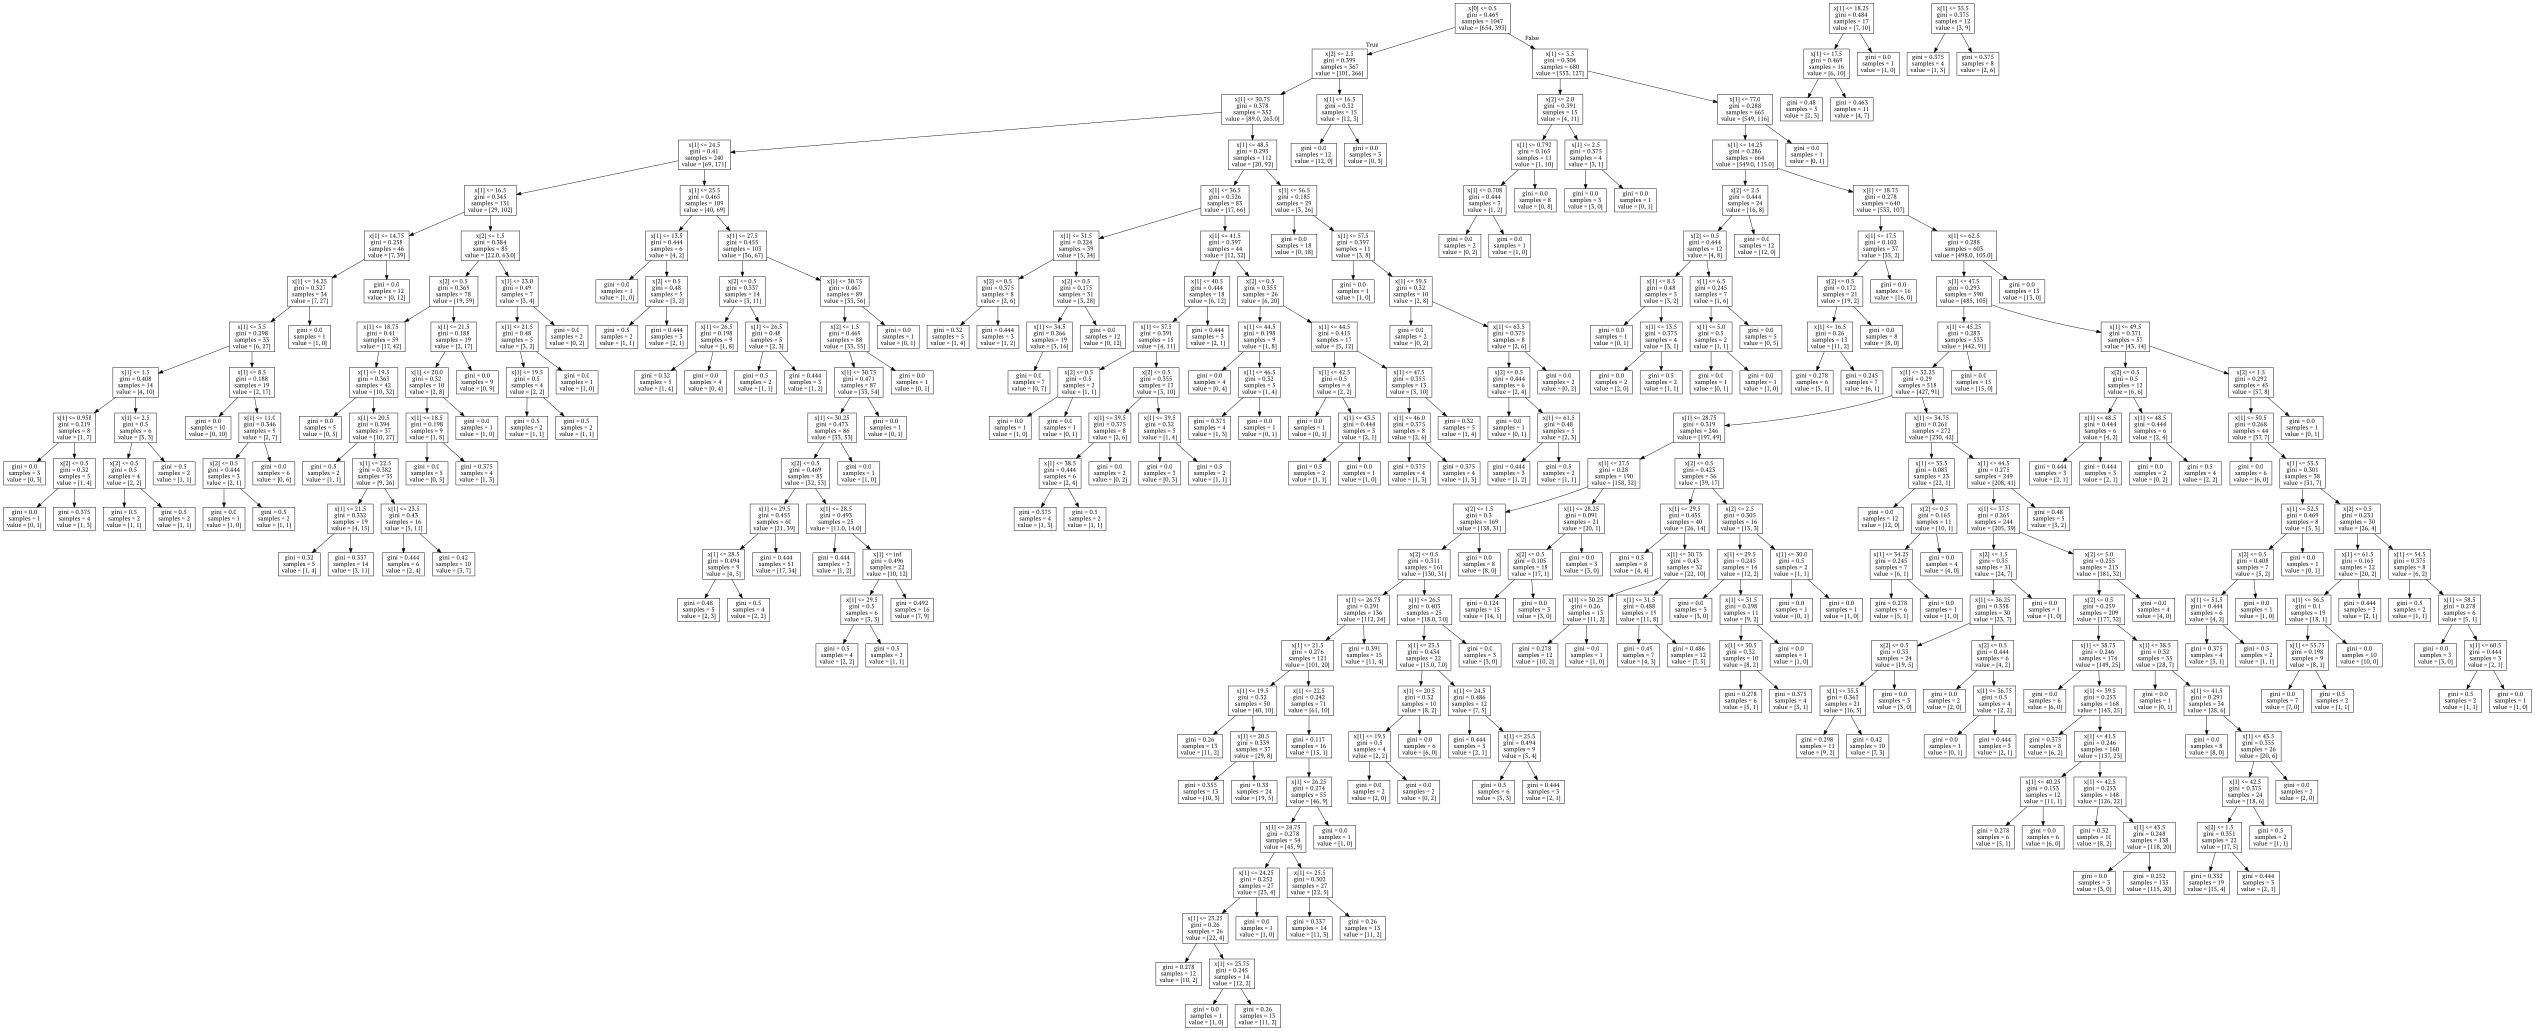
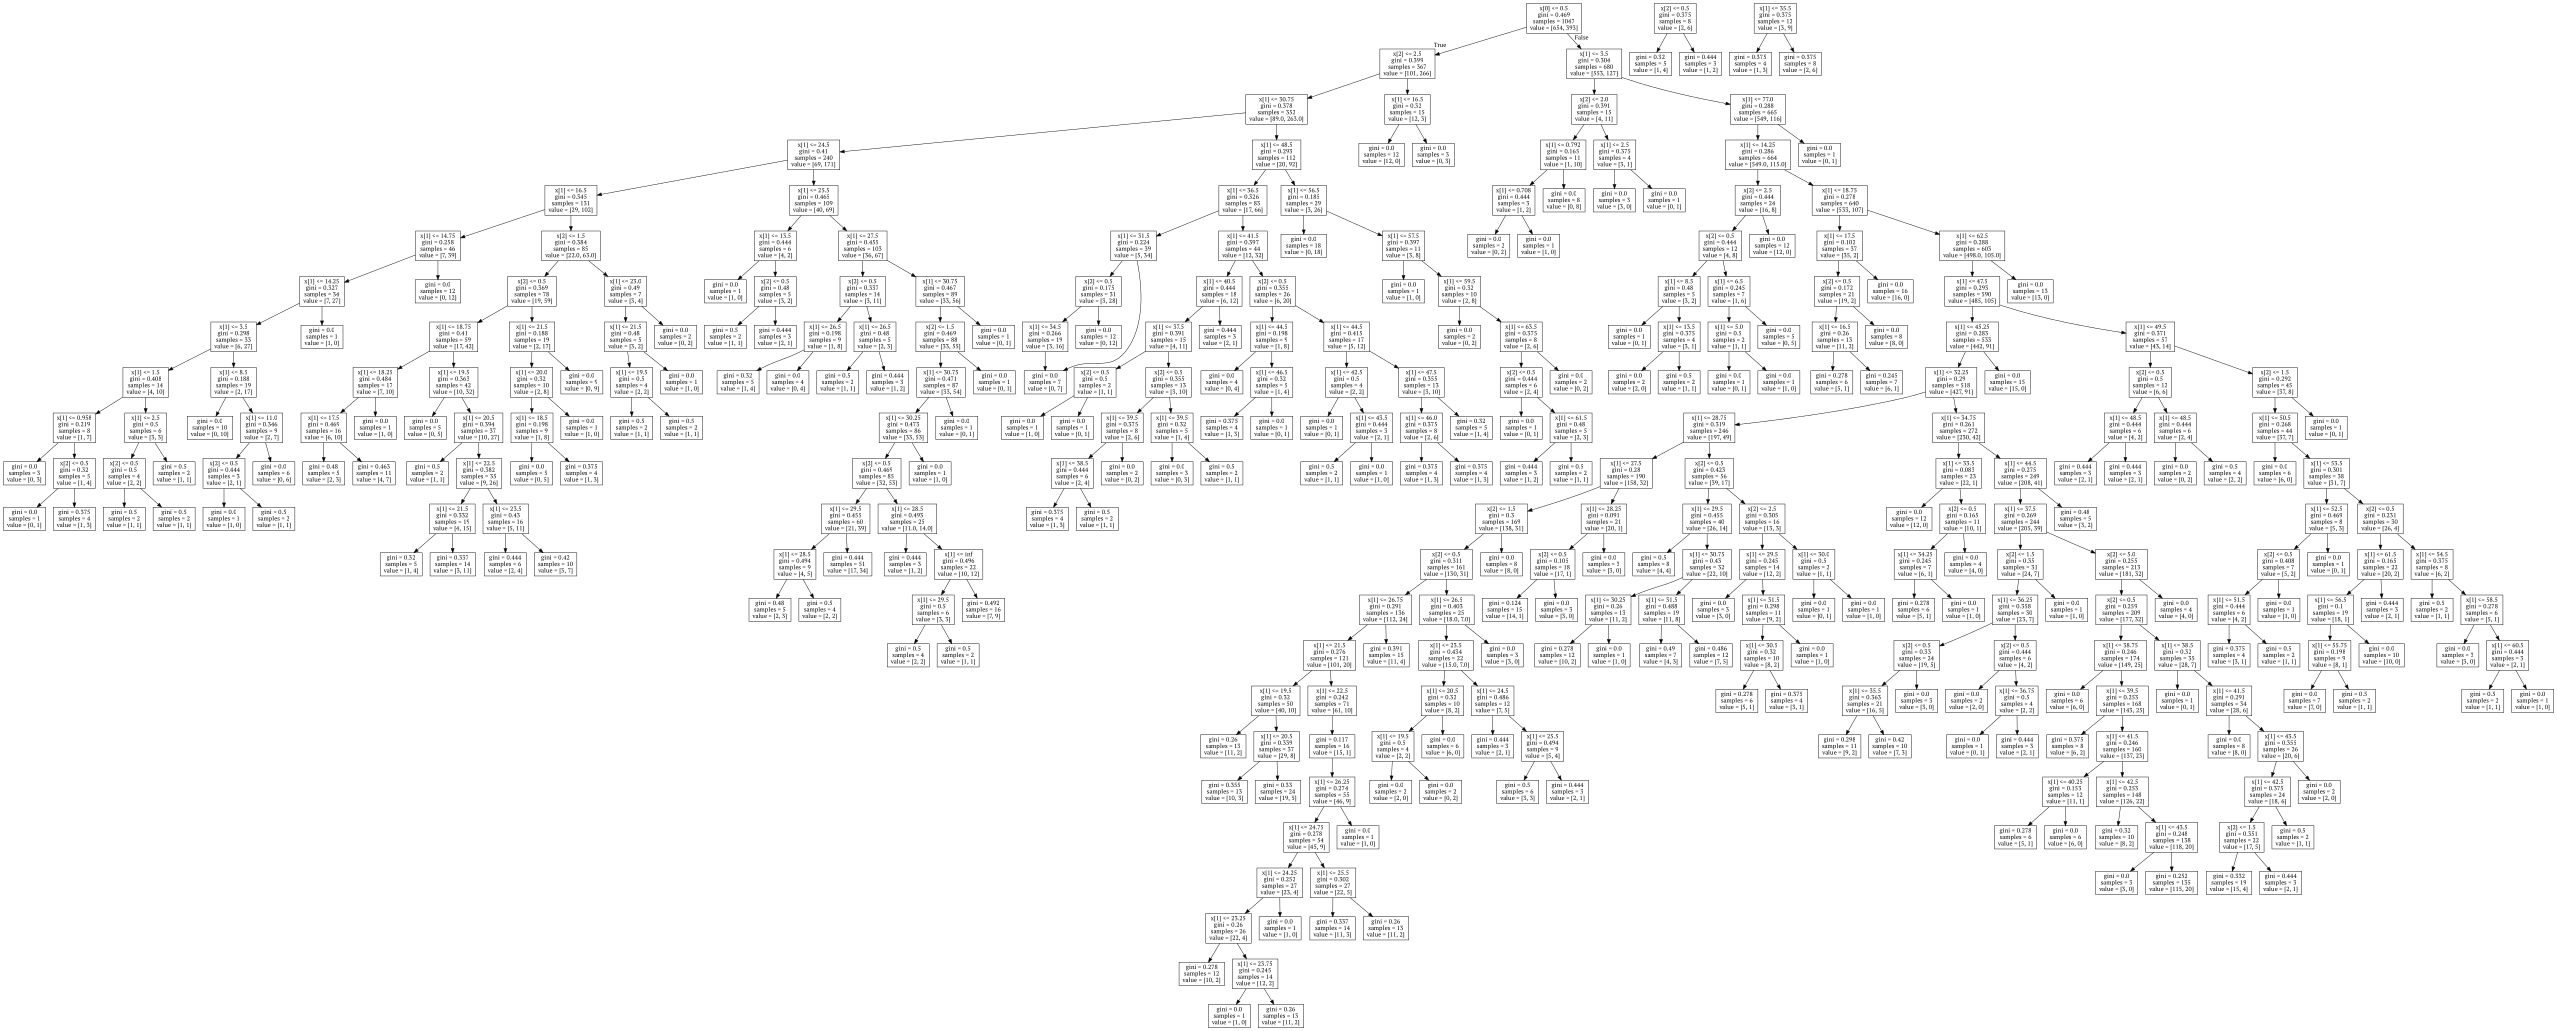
edge "x[1] <= 31.5 gini = 0.224 samples = 39 value = [5, 34]" -> "x[2] <= 0.5 gini = 0.375 samples = 8 value = [2, 6]": now "x[1] <= 31.5 gini = 0.224 samples = 39 value = [5, 34]" -> "gini = 0.0 samples = 7 value = [0, 7]"
edge "x[1] <= 18.75 gini = 0.41 samples = 59 value = [17, 42]" -> "x[1] <= 18.25 gini = 0.484 samples = 17 value = [7, 10]": added
